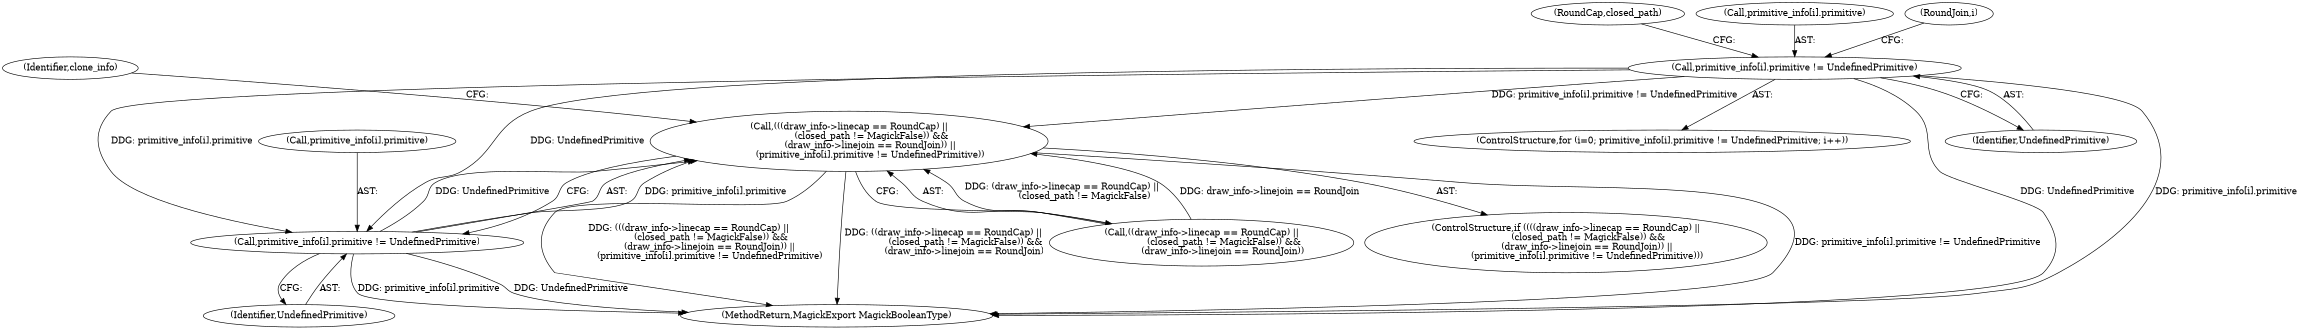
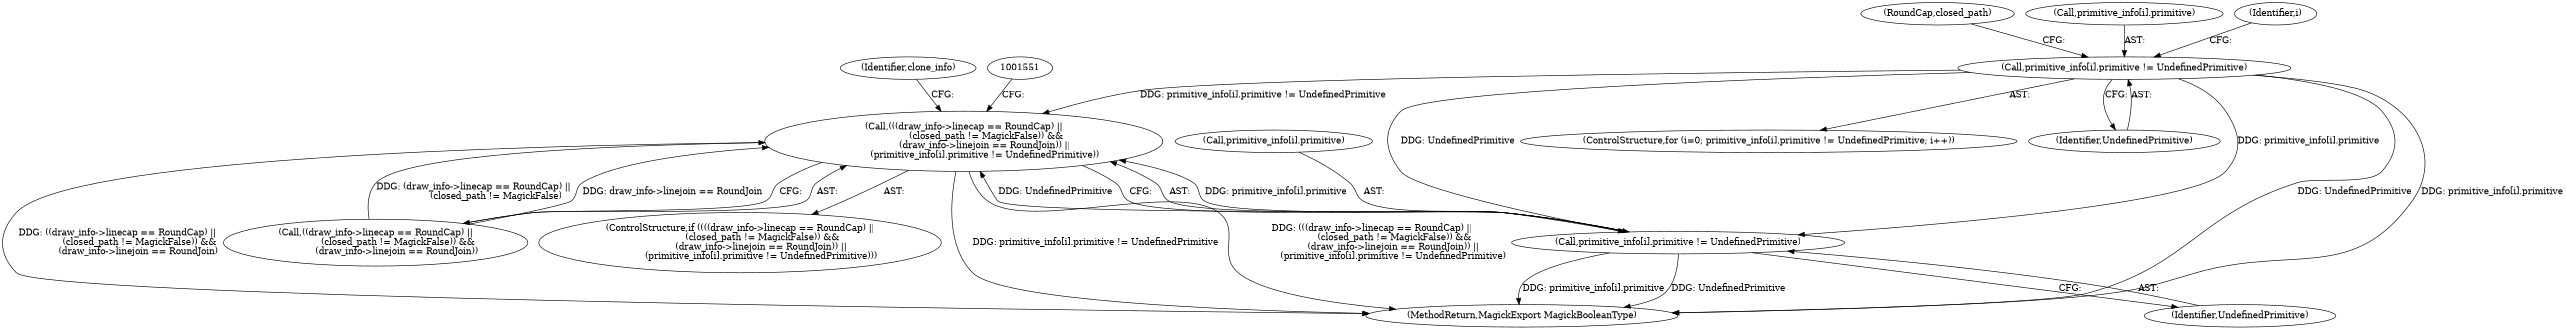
node "(RoundJoin,i)": label "(RoundJoin,i)" -> "(Identifier,i)"
node "1001551": added
